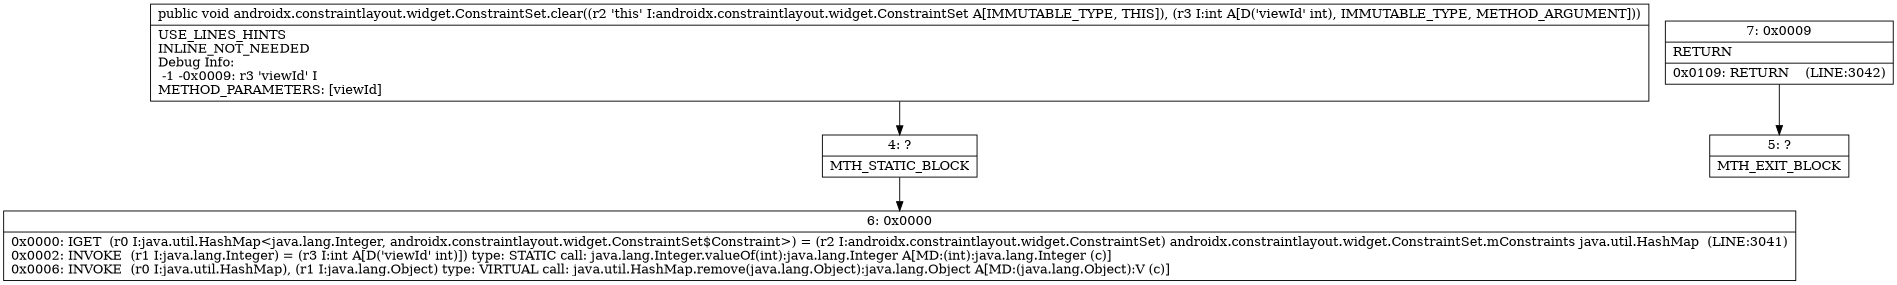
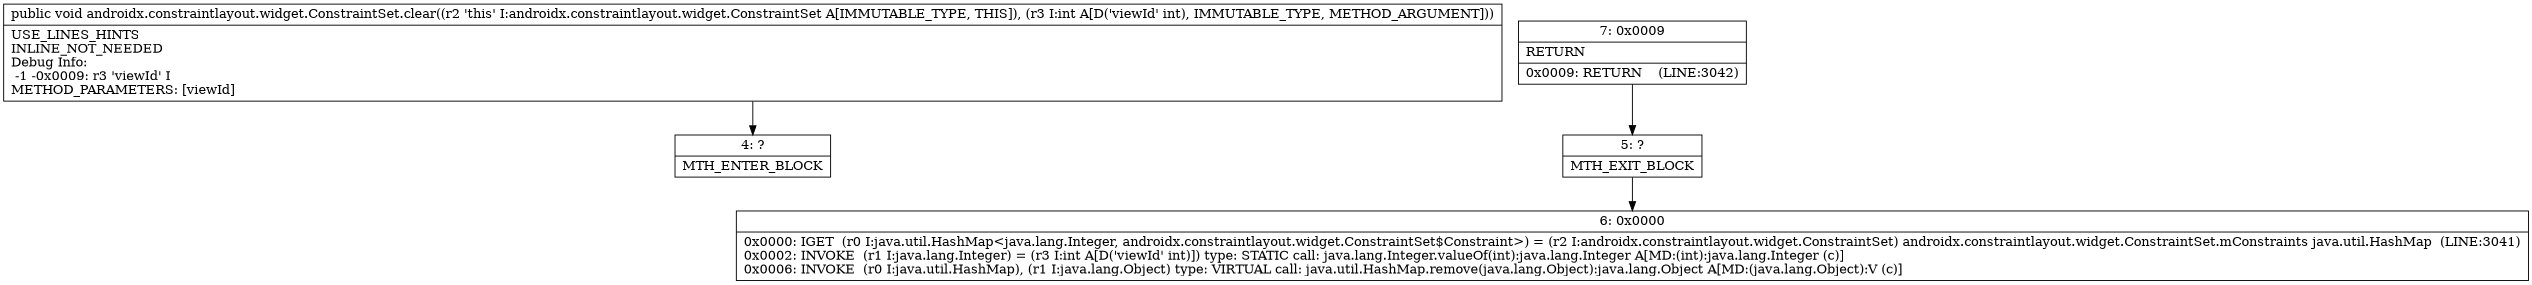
node "7: 0x0009": text "0x0109: RETURN    (LINE:3042)" -> "0x0009: RETURN    (LINE:3042)"
node "4: ?": text "MTH_STATIC_BLOCK" -> "MTH_ENTER_BLOCK"
edge "4: ?" -> "6: 0x0000": now "5: ?" -> "6: 0x0000"
